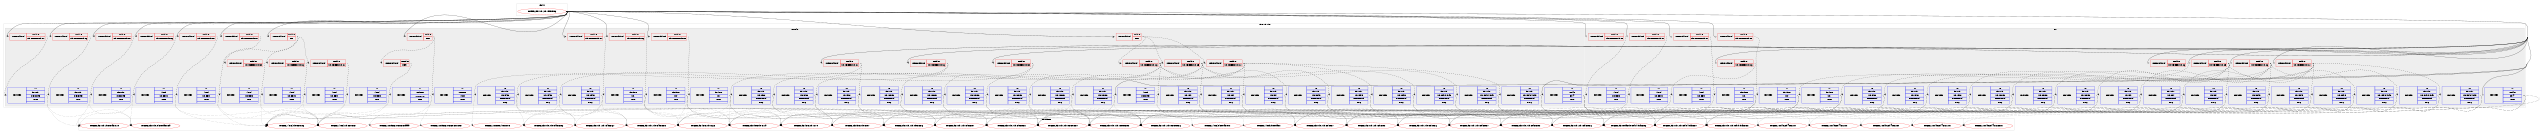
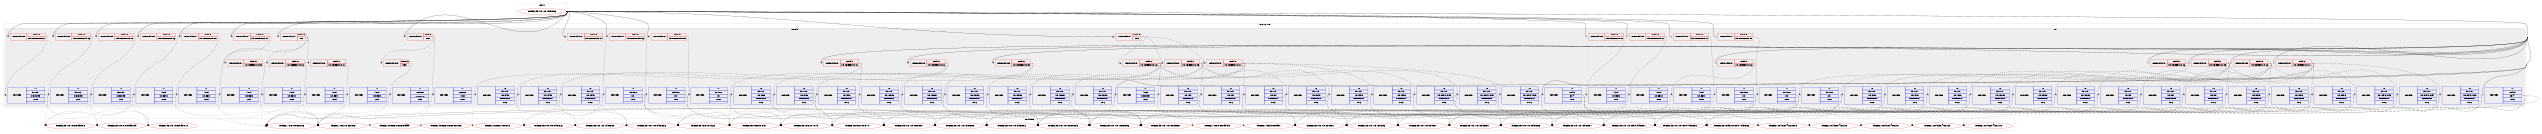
node "portage://dev-ruby/pkg-config-1.2.8": added
